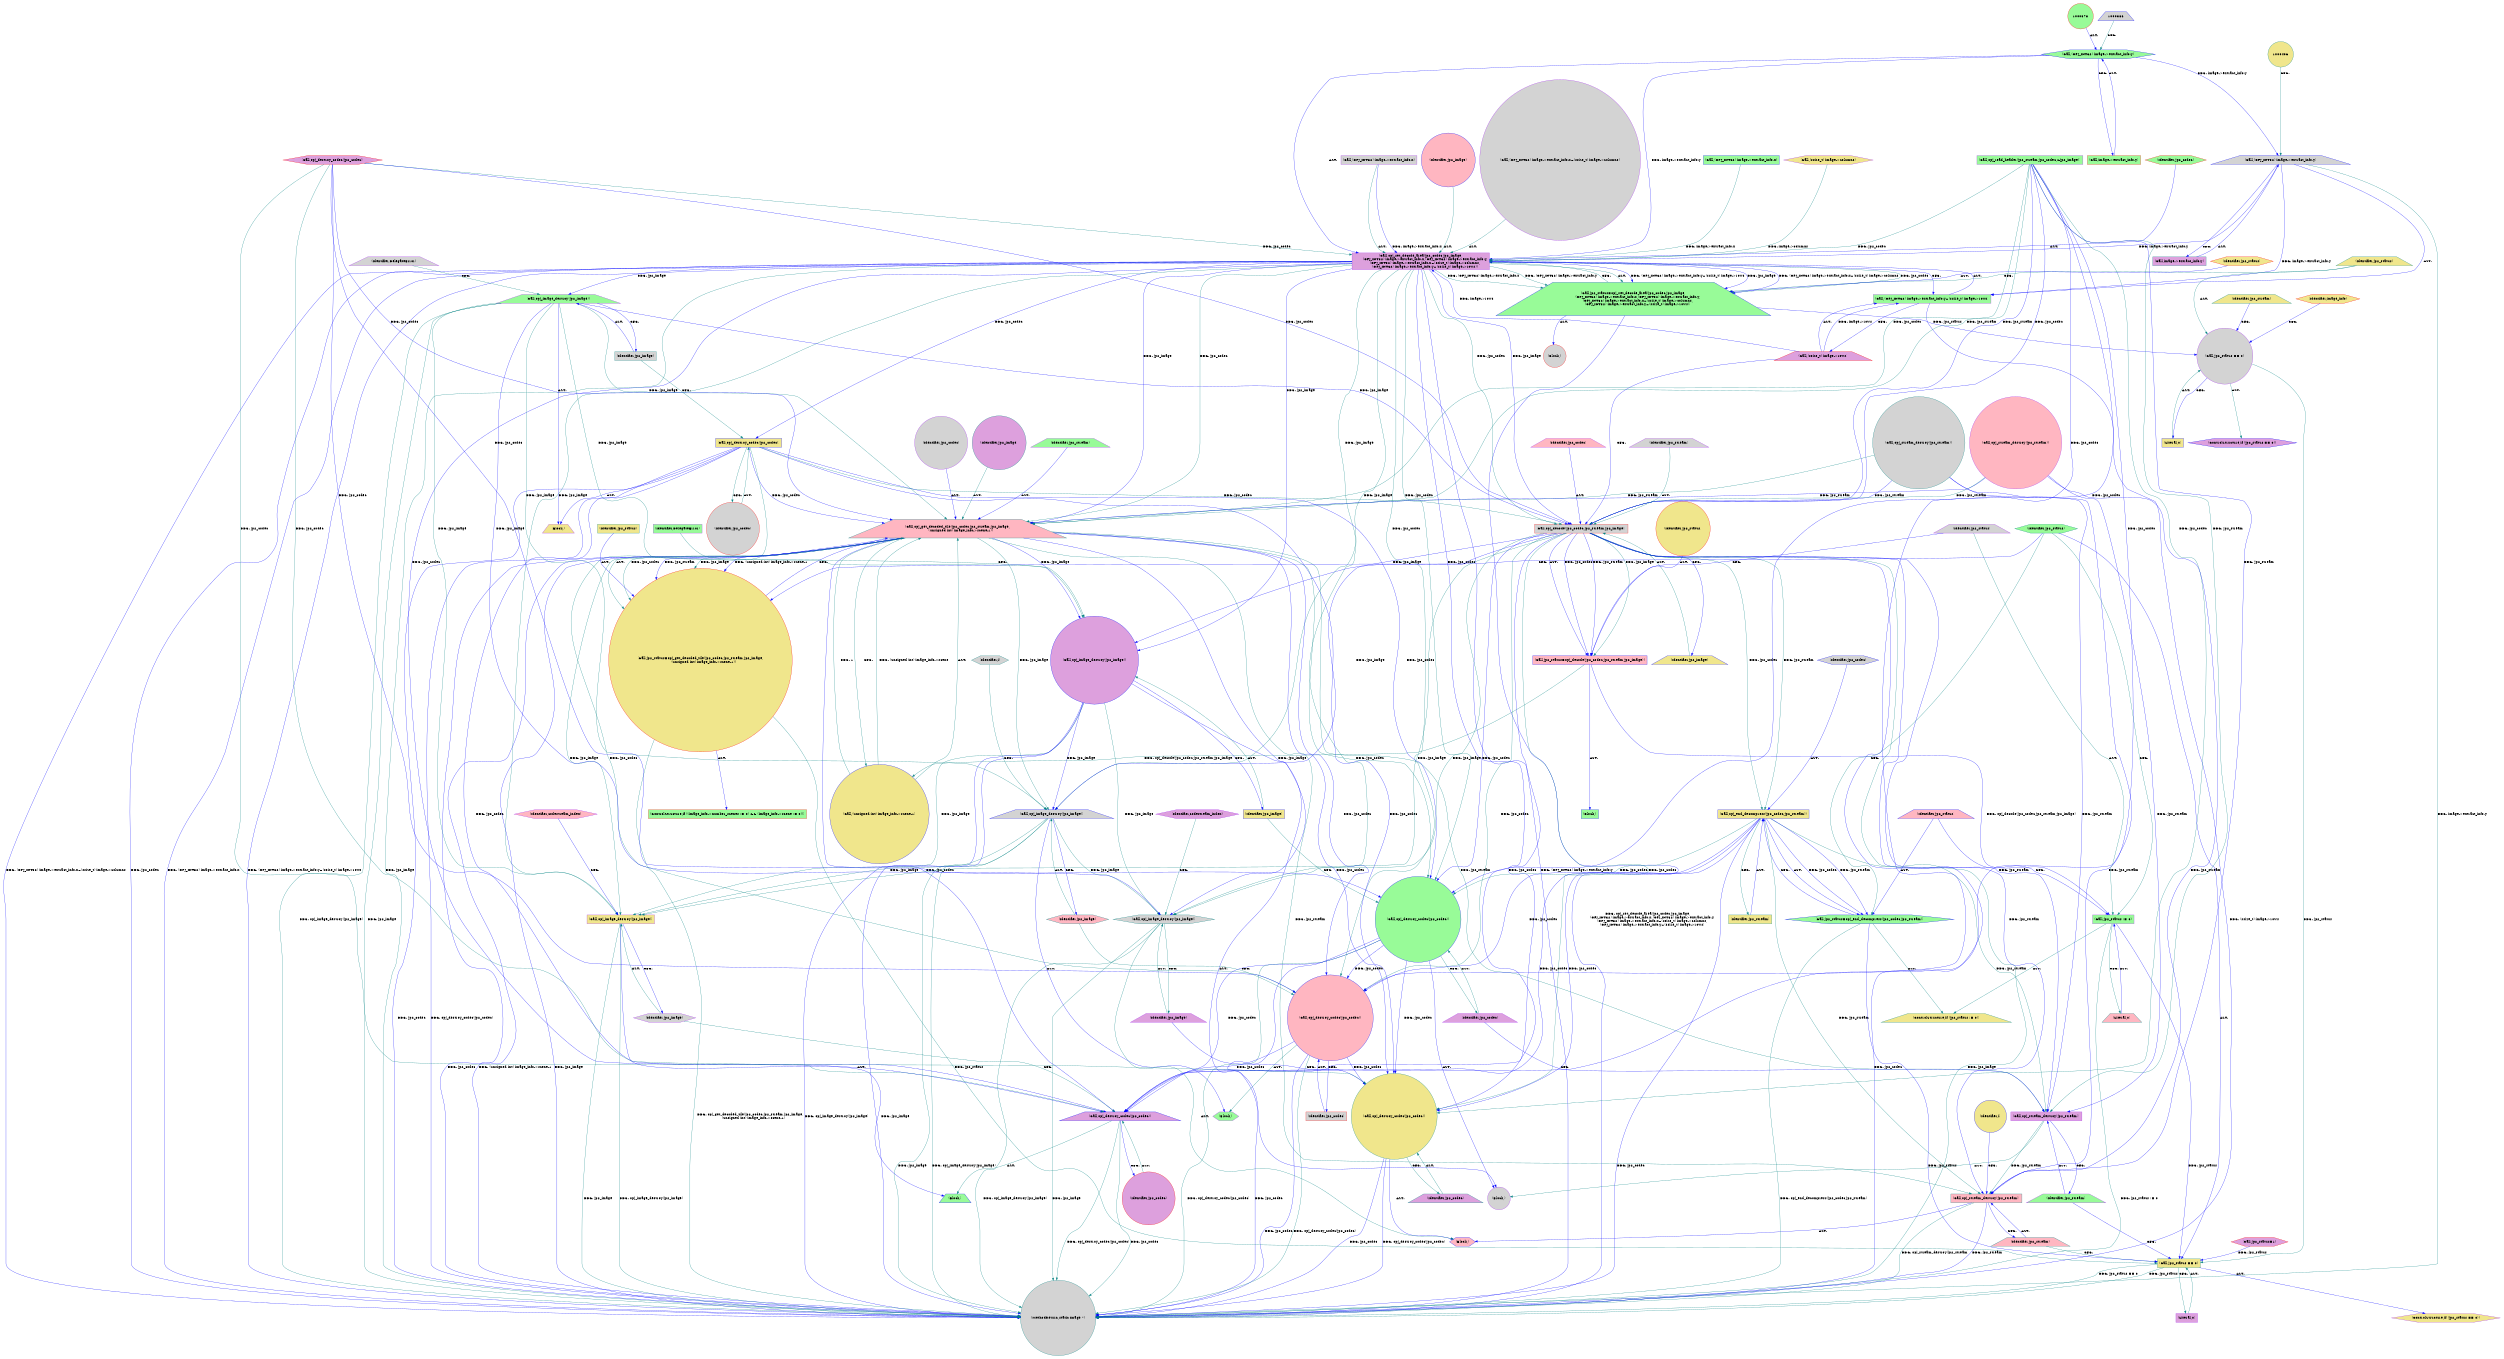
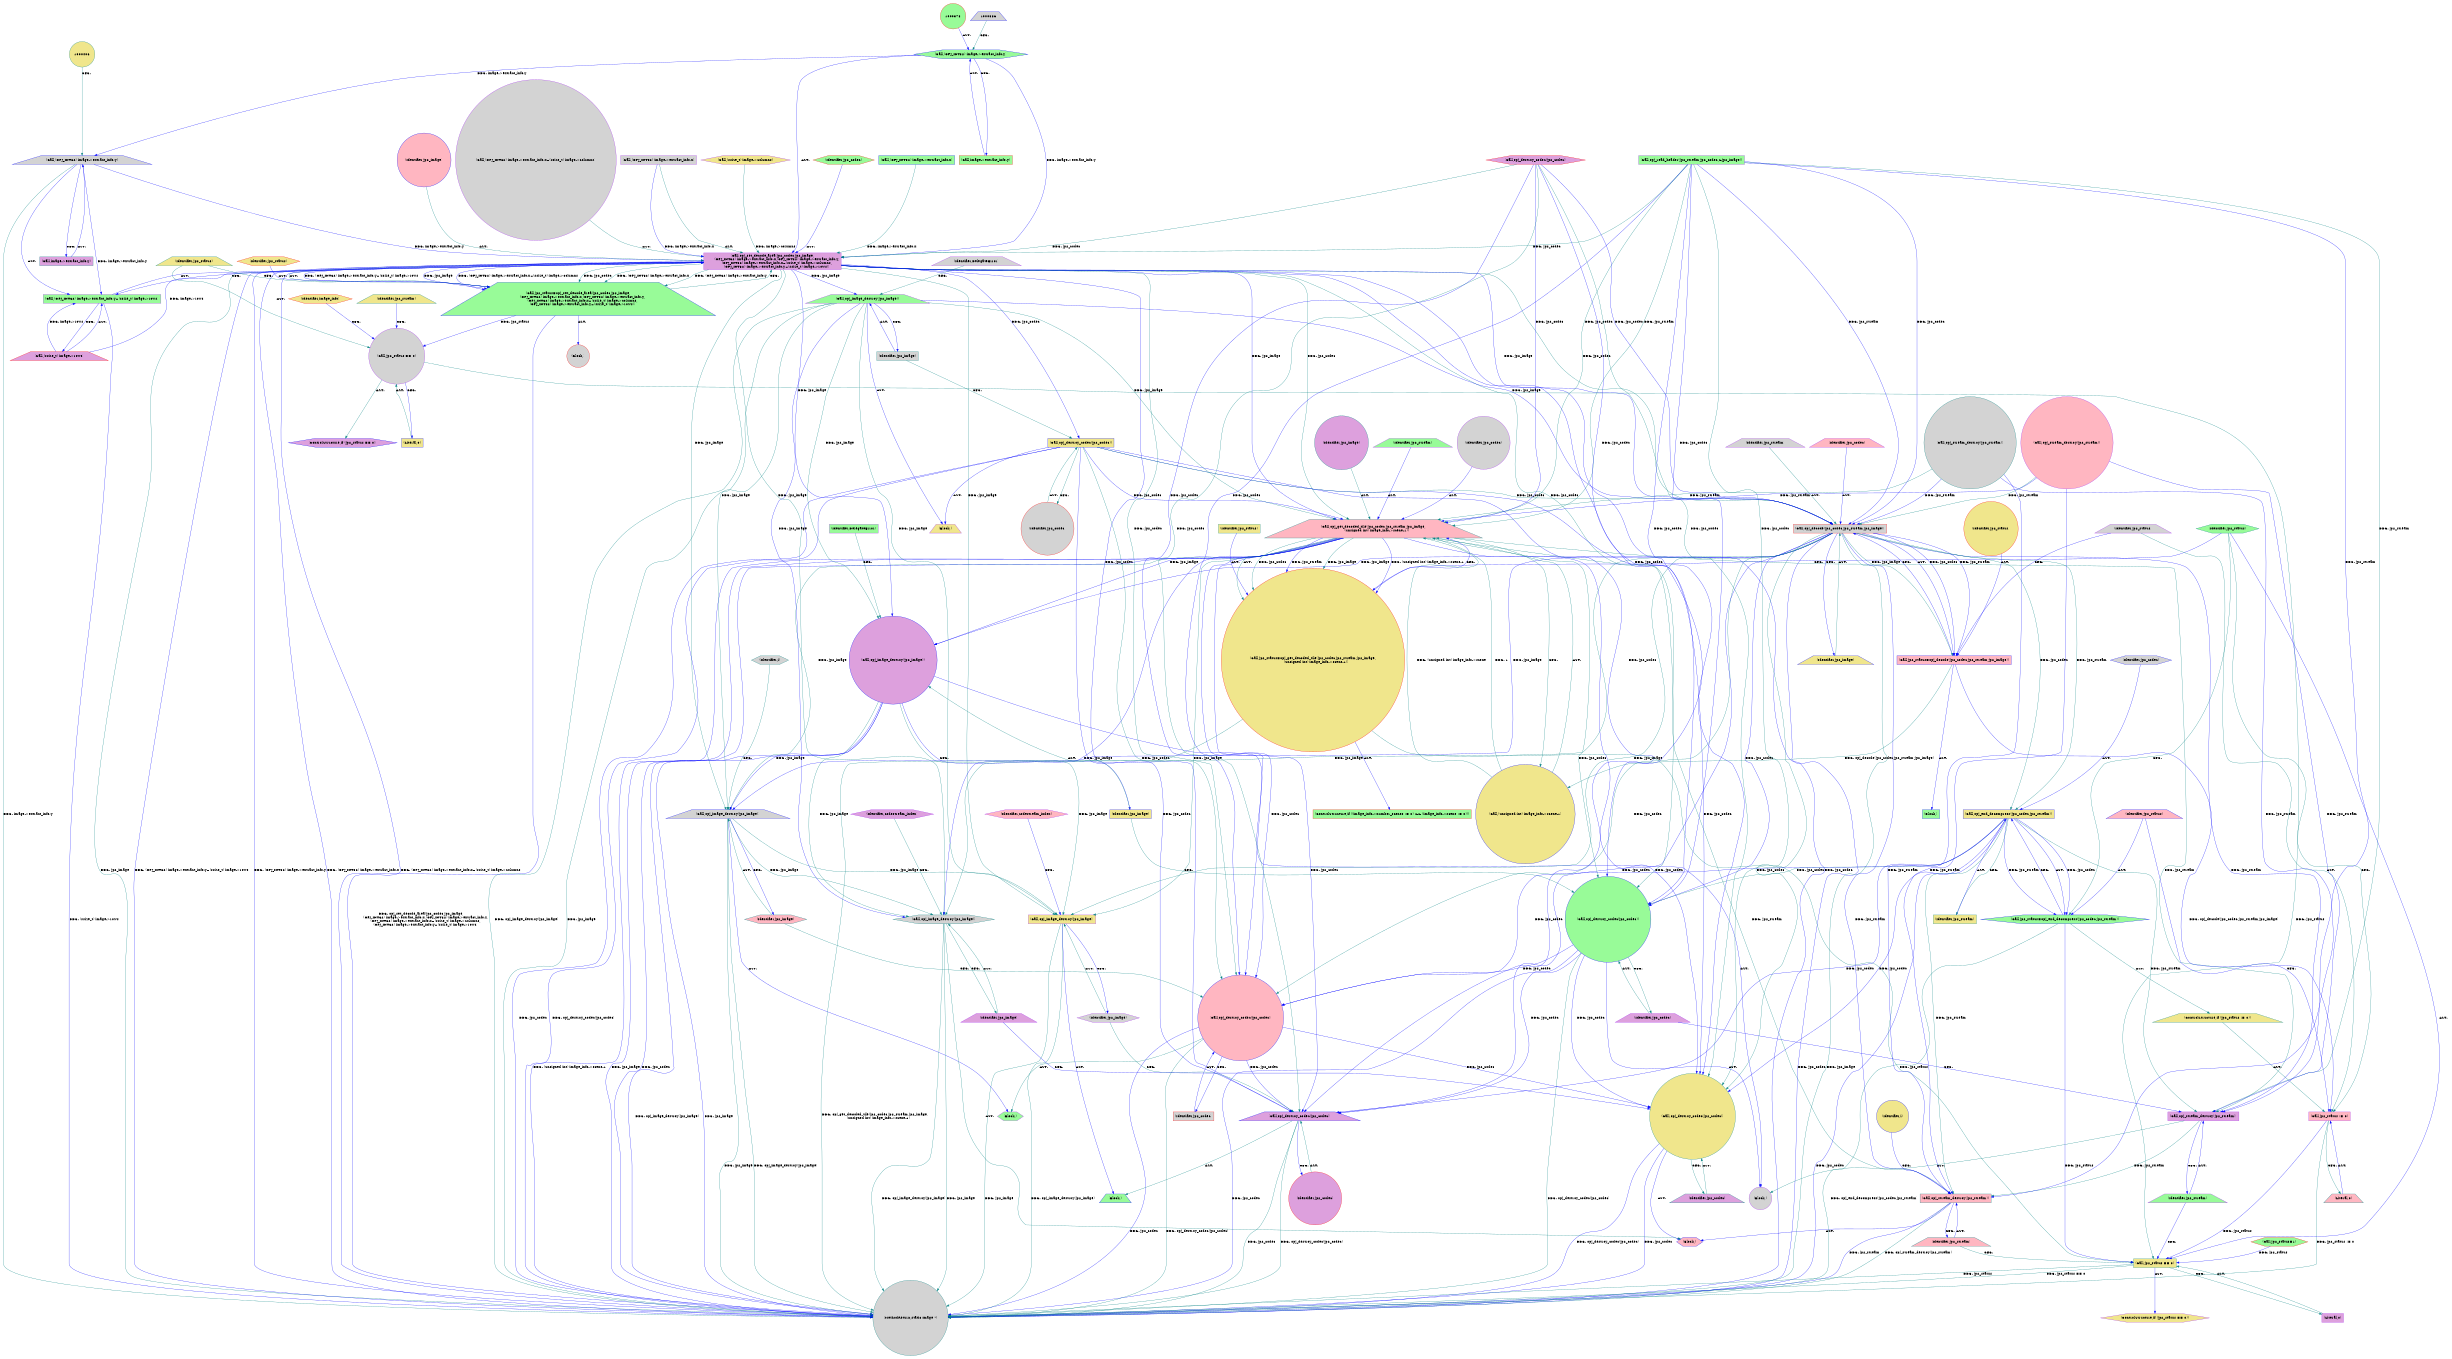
edge "(Call,(ssize_t) image->rows)" -> "(Call,opj_decode(jp2_codec,jp2_stream,jp2_image))": now "(Call,jp2_status=opj_decode(jp2_codec,jp2_stream,jp2_image))" -> "(Call,opj_decode(jp2_codec,jp2_stream,jp2_image))"
node "(Call,jp2_status != 0)": fillcolor palegreen -> lightpink
edge "(Call,jp2_status != 0)" -> "(ControlStructure,if (jp2_status != 0))": reversed
node "(Call,jp2_status=1)": fillcolor plum -> palegreen
